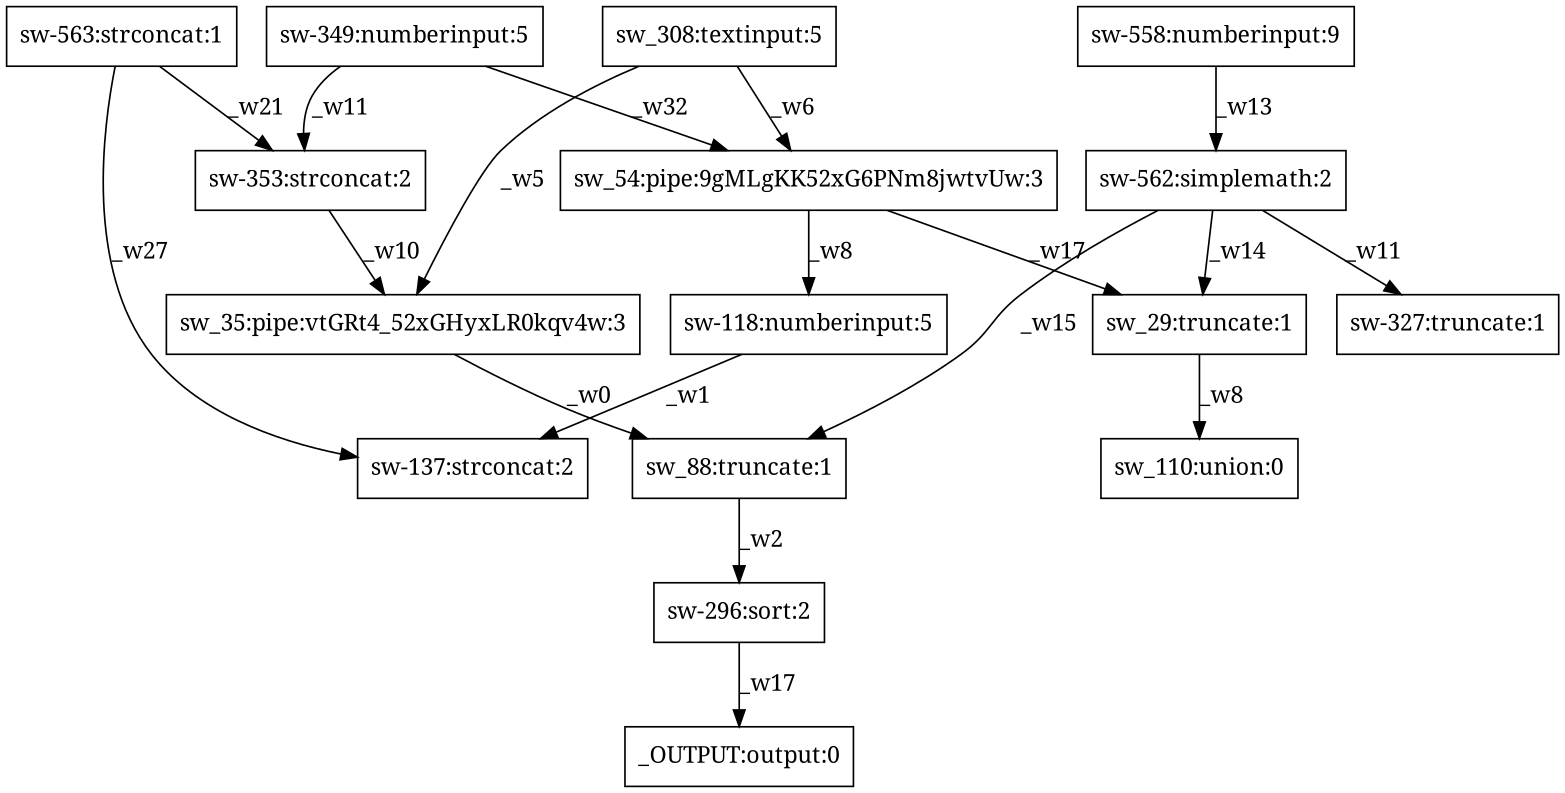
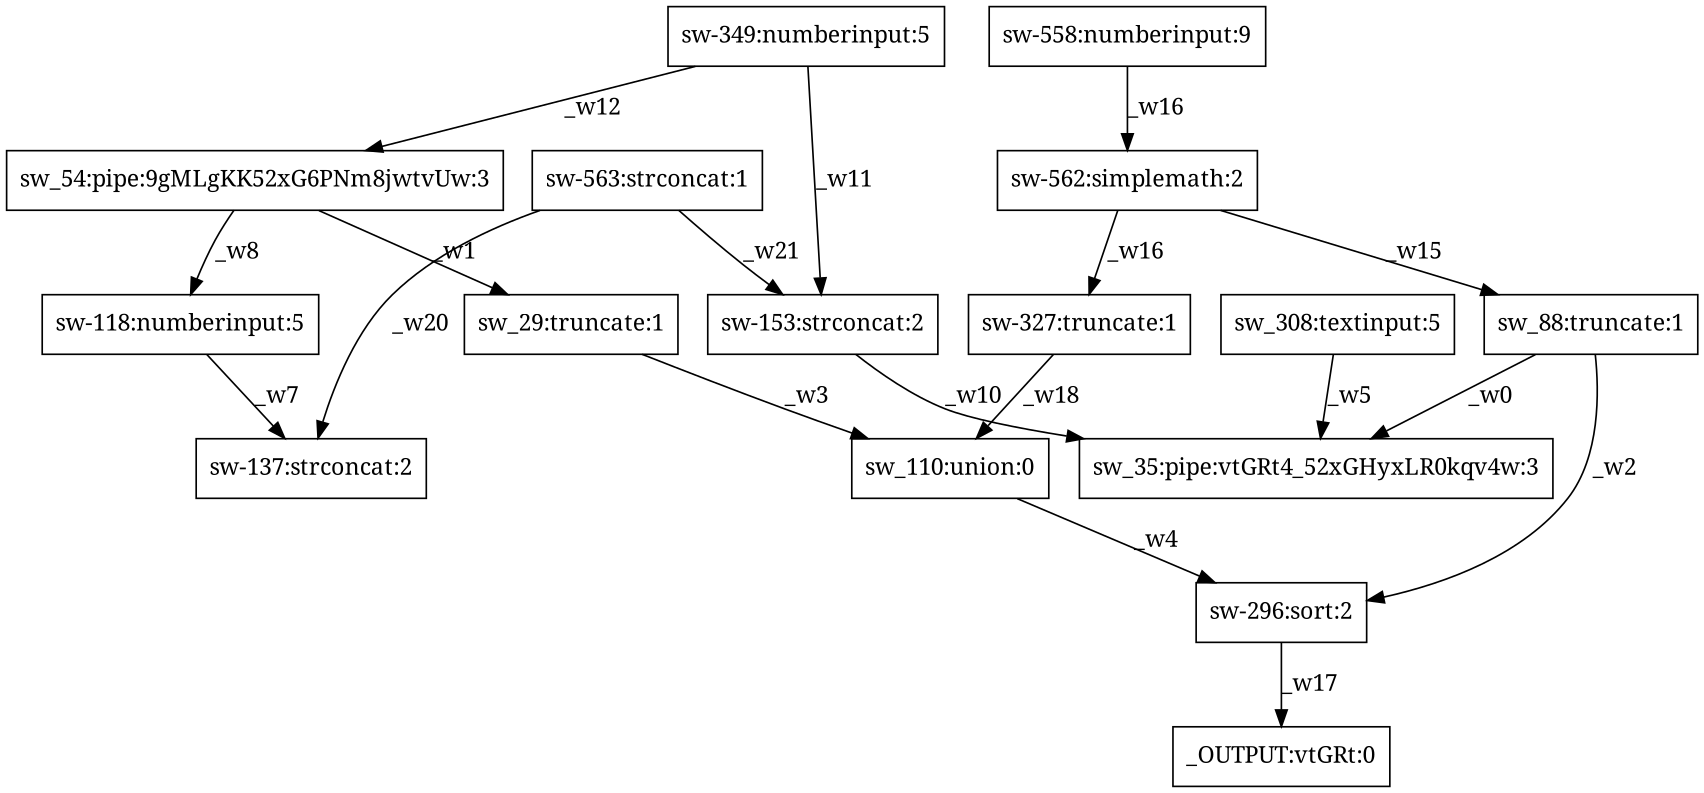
edge "sw_308:textinput:5" -> "sw_54:pipe:9gMLgKK52xG6PNm8jwtvUw:3": removed, label "_w6"
edge "sw-349:numberinput:5" -> "sw_54:pipe:9gMLgKK52xG6PNm8jwtvUw:3": label "_w32" -> "_w12"
edge "sw-558:numberinput:9" -> "sw-562:simplemath:2": label "_w13" -> "_w16"
node "sw-353:strconcat:2": label "sw-353:strconcat:2" -> "sw-153:strconcat:2"
edge "sw-562:simplemath:2" -> "sw_29:truncate:1": removed, label "_w14"
edge "sw-563:strconcat:1" -> "sw-137:strconcat:2": label "_w27" -> "_w20"
edge "sw_54:pipe:9gMLgKK52xG6PNm8jwtvUw:3" -> "sw_29:truncate:1": label "_w17" -> "_w1"
edge "sw-562:simplemath:2" -> "sw-327:truncate:1": label "_w11" -> "_w16"
edge "sw-327:truncate:1" -> "sw_110:union:0": added, label "_w18"
edge "sw-118:numberinput:5" -> "sw-137:strconcat:2": label "_w1" -> "_w7"
edge "sw_29:truncate:1" -> "sw_110:union:0": label "_w8" -> "_w3"
edge "sw_35:pipe:vtGRt4_52xGHyxLR0kqv4w:3" -> "sw_88:truncate:1": reversed
edge "sw_110:union:0" -> "sw-296:sort:2": added, label "_w4"
node "_OUTPUT:output:0": label "_OUTPUT:output:0" -> "_OUTPUT:vtGRt:0"
